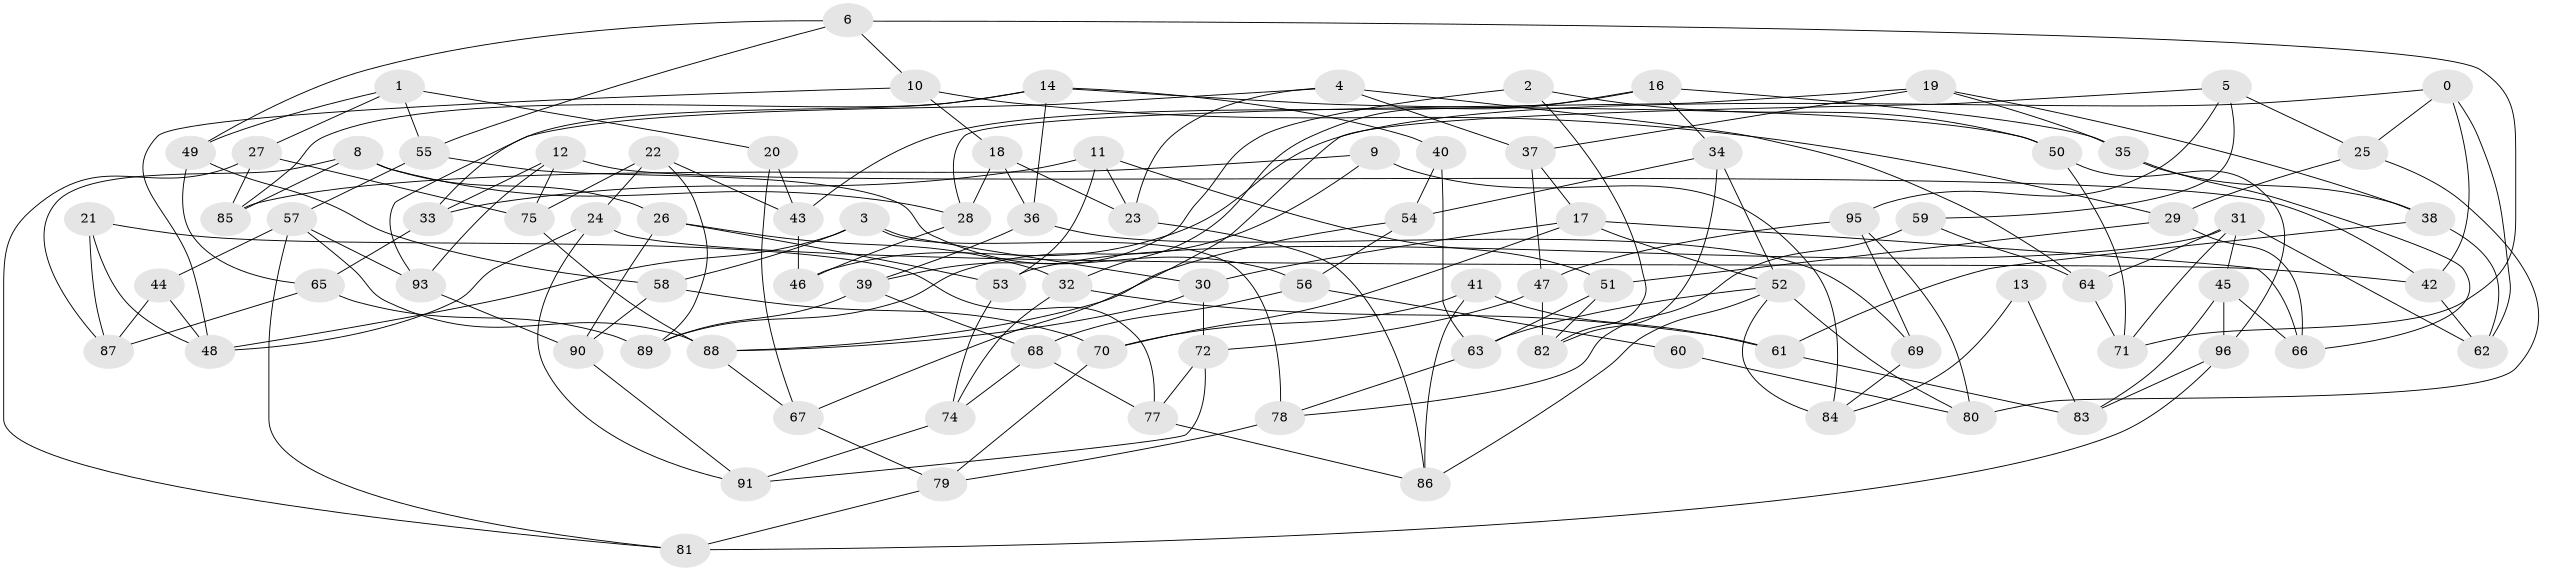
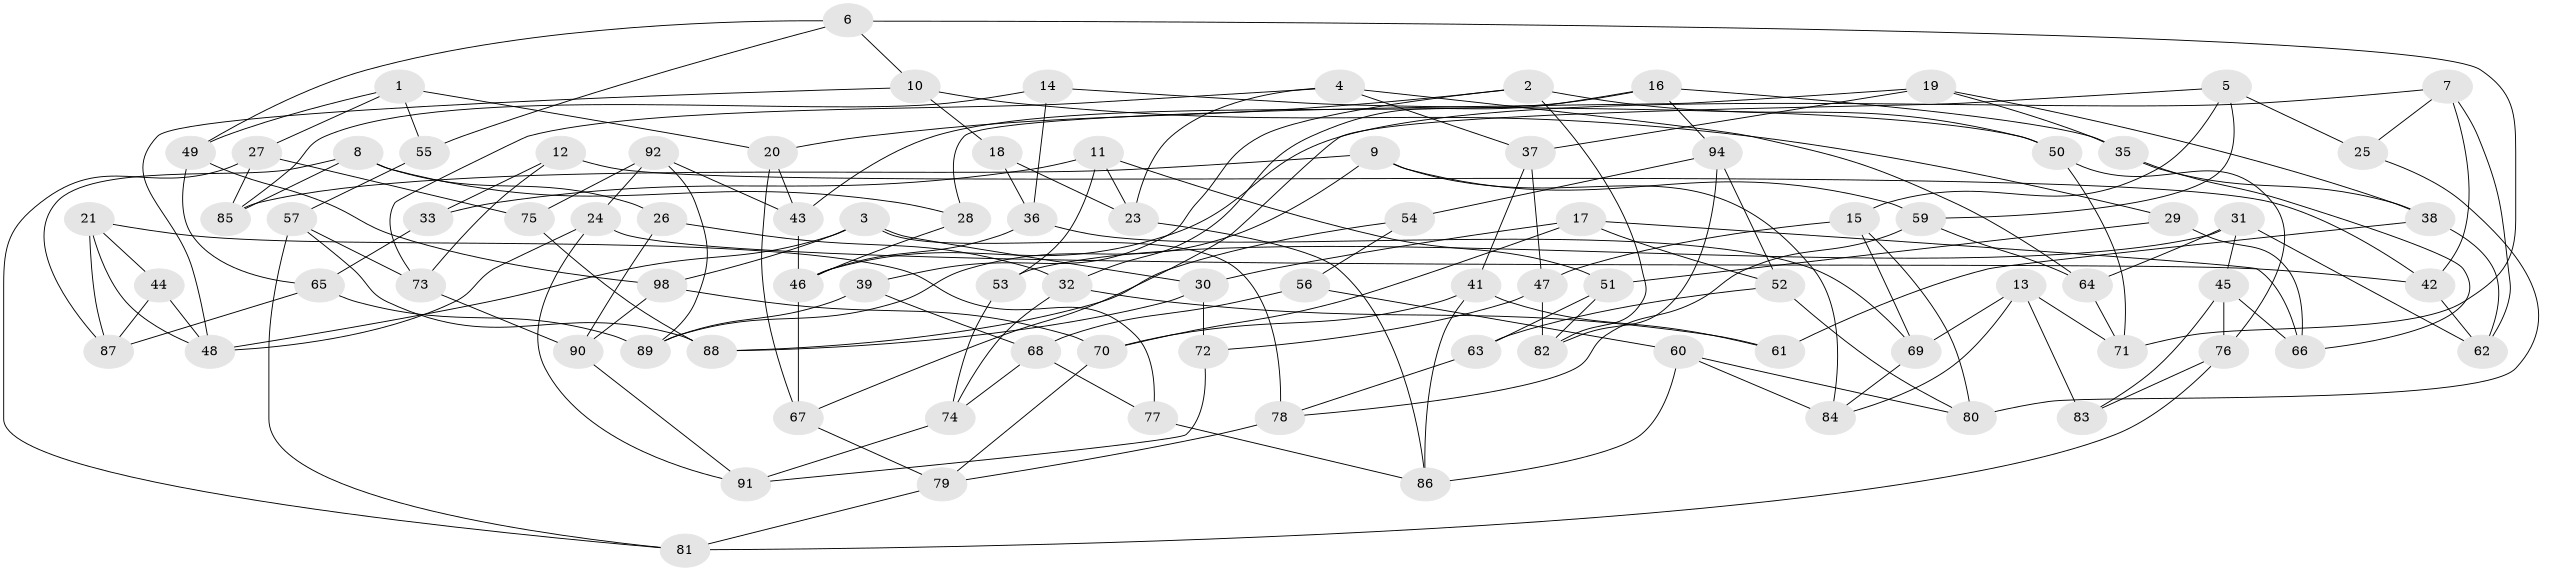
node "0": label "0" -> "7"
edge "14" -- "33": removed
edge "2" -- "20": added
node "22": label "22" -> "92"
node "40": removed
node "34": label "34" -> "94"
edge "25" -- "29": removed
edge "12" -- "75": removed
edge "18" -- "28": removed
edge "9" -- "59": added
edge "55" -- "56": removed
edge "37" -- "17": now "37" -- "41"
node "95": label "95" -> "15"
edge "57" -- "44": now "21" -- "44"
edge "26" -- "53": removed
edge "36" -- "39": now "36" -- "46"
edge "31" -- "71": now "13" -- "71"
node "93": label "93" -> "73"
node "58": label "58" -> "98"
edge "13" -- "69": added
node "96": label "96" -> "76"
edge "52" -- "84": now "60" -- "84"
edge "52" -- "86": now "60" -- "86"
edge "88" -- "67": now "46" -- "67"
edge "72" -- "77": removed
edge "61" -- "83": removed
